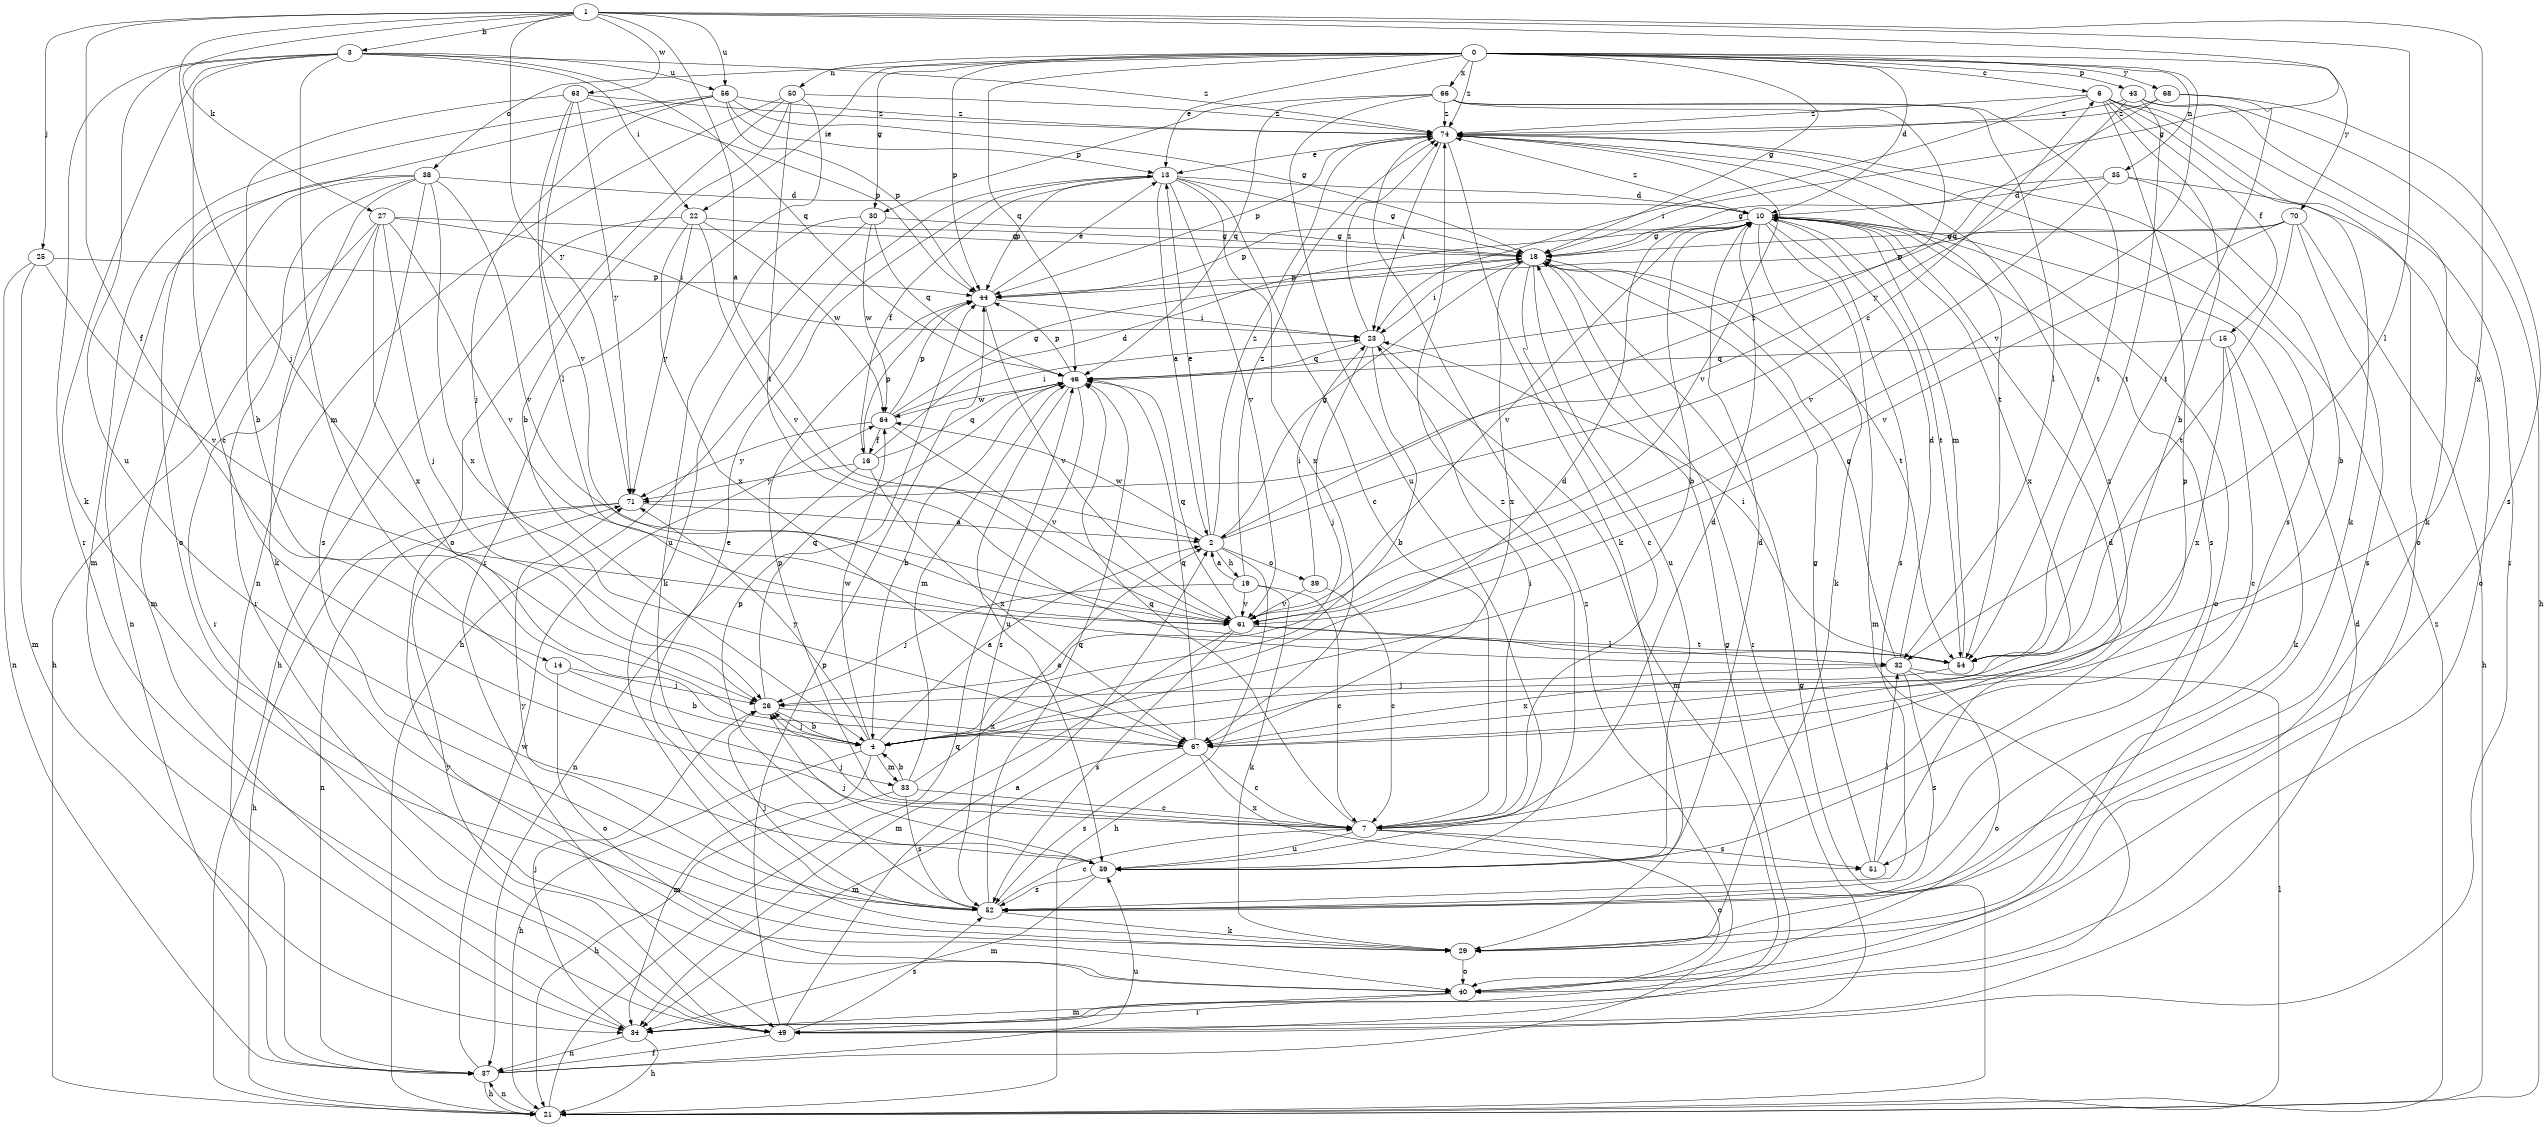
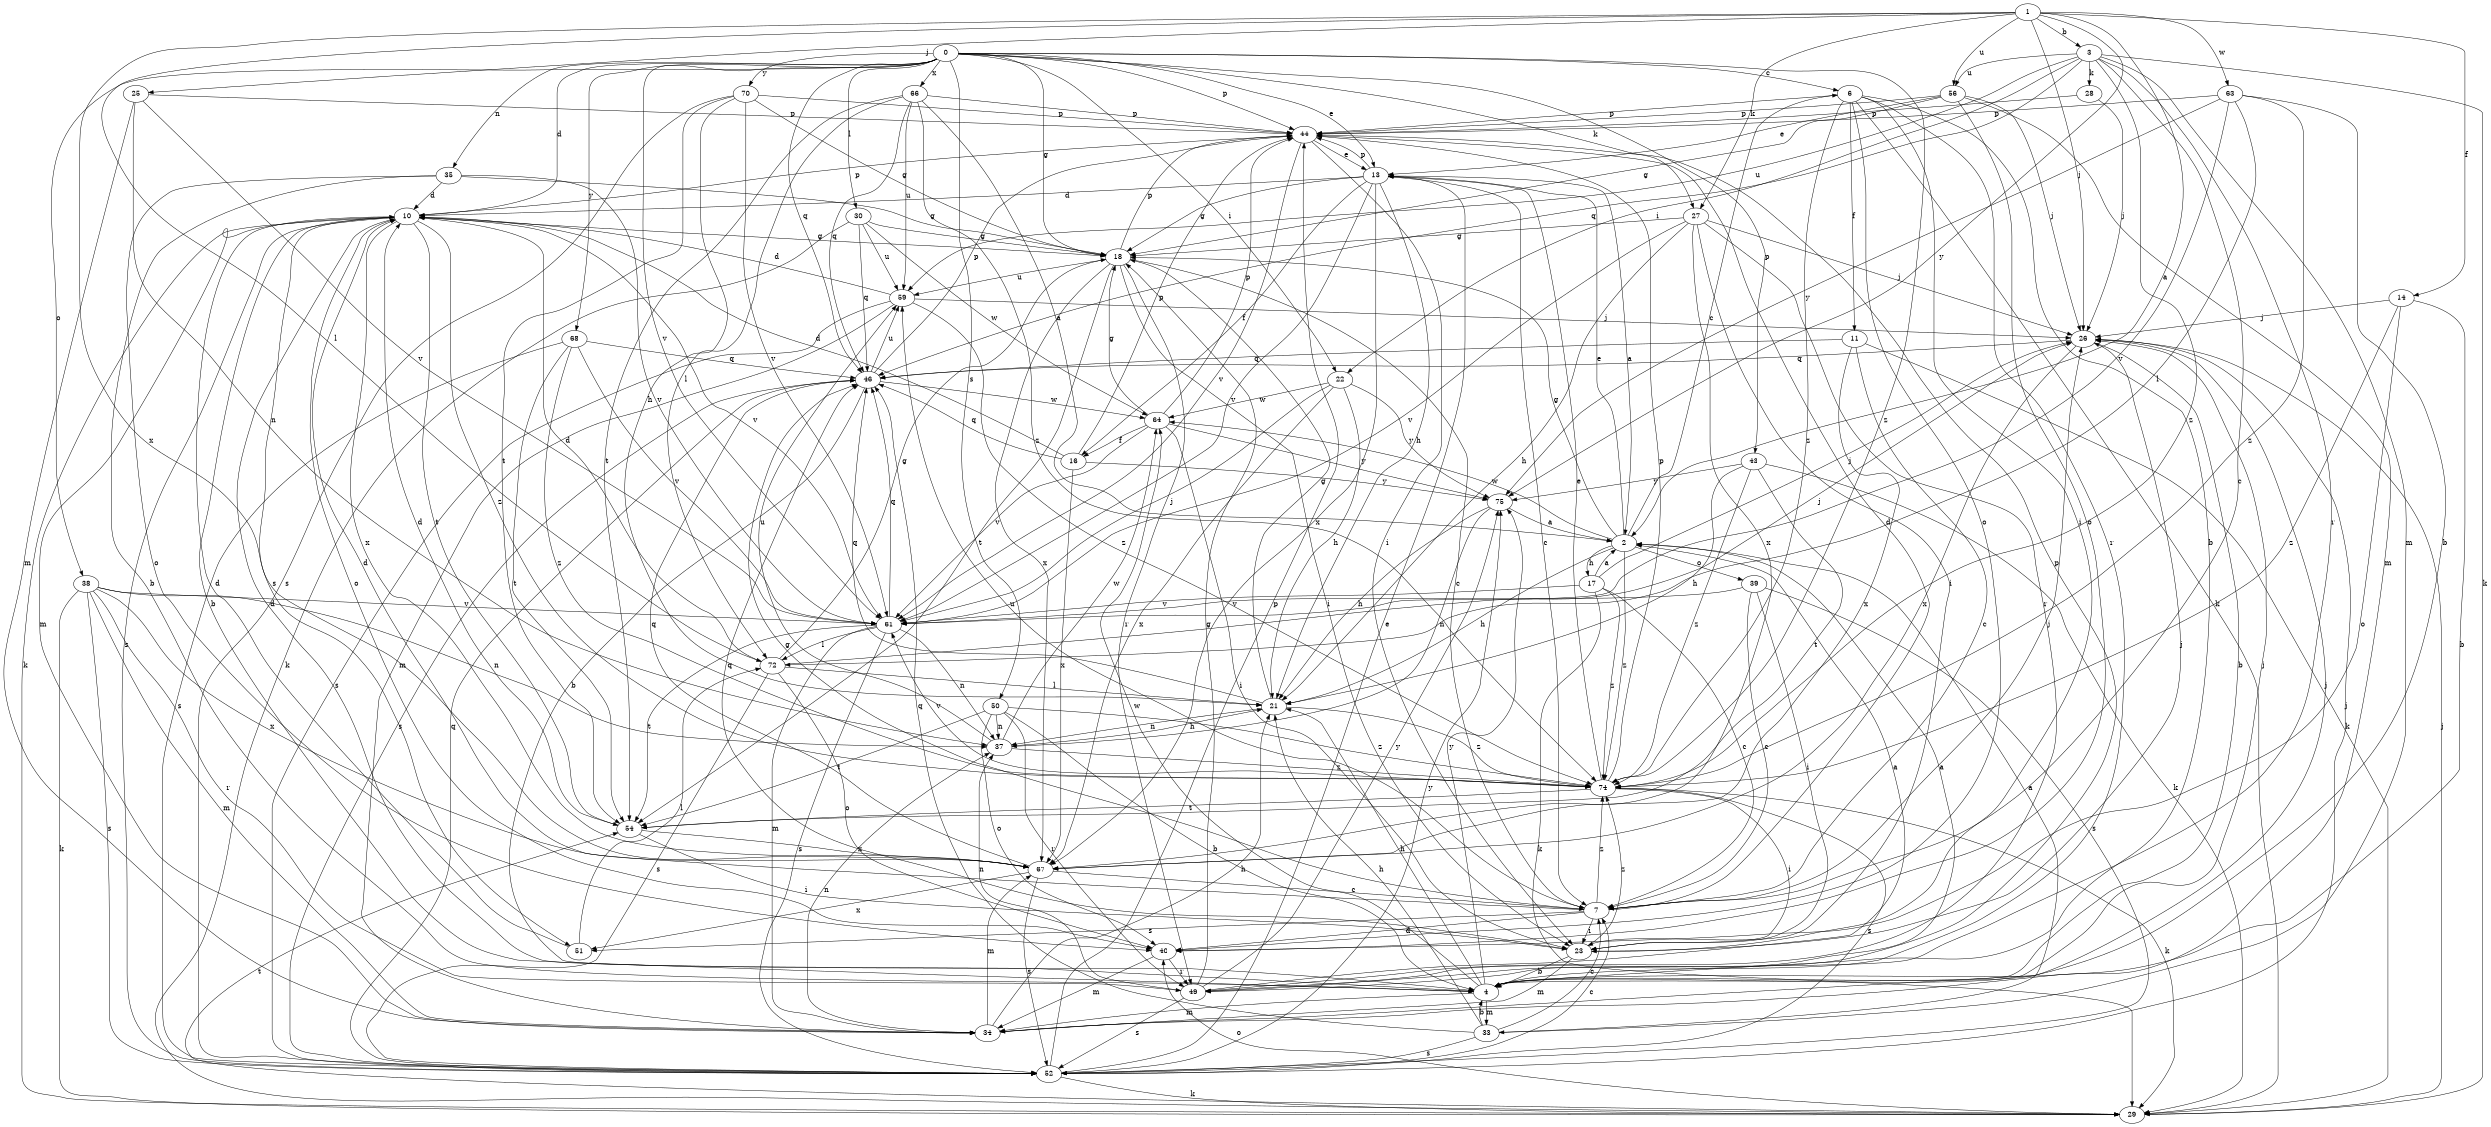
edge "1" -> "18": removed, label "g"
edge "0" -> "50": label "n" -> "s"
edge "0" -> "27": added, label "k"
node "28": added
edge "56" -> "74": now "14" -> "74"
edge "66" -> "30": now "66" -> "44"
edge "0" -> "30": label "g" -> "l"
edge "38" -> "10": removed, label "d"
edge "22" -> "18": removed, label "g"
edge "66" -> "2": label "z" -> "a"
node "15": label "15" -> "11"
edge "22" -> "61": label "v" -> "j"
edge "54" -> "10": label "m" -> "d"
edge "51" -> "18": removed, label "g"
node "71": label "71" -> "75"
edge "68" -> "61": added, label "v"
edge "7" -> "44": label "p" -> "d"
edge "33" -> "46": label "m" -> "q"
node "19": label "19" -> "17"
edge "7" -> "46": label "q" -> "g"
node "32": label "32" -> "72"
edge "16" -> "37": now "61" -> "37"
edge "29" -> "26": added, label "j"
edge "6" -> "59": now "6" -> "44"
edge "67" -> "34": reversed
edge "7" -> "40": label "o" -> "d"
edge "49" -> "10": removed, label "d"
edge "39" -> "52": added, label "s"
edge "49" -> "37": label "f" -> "n"
edge "29" -> "54": added, label "t"
